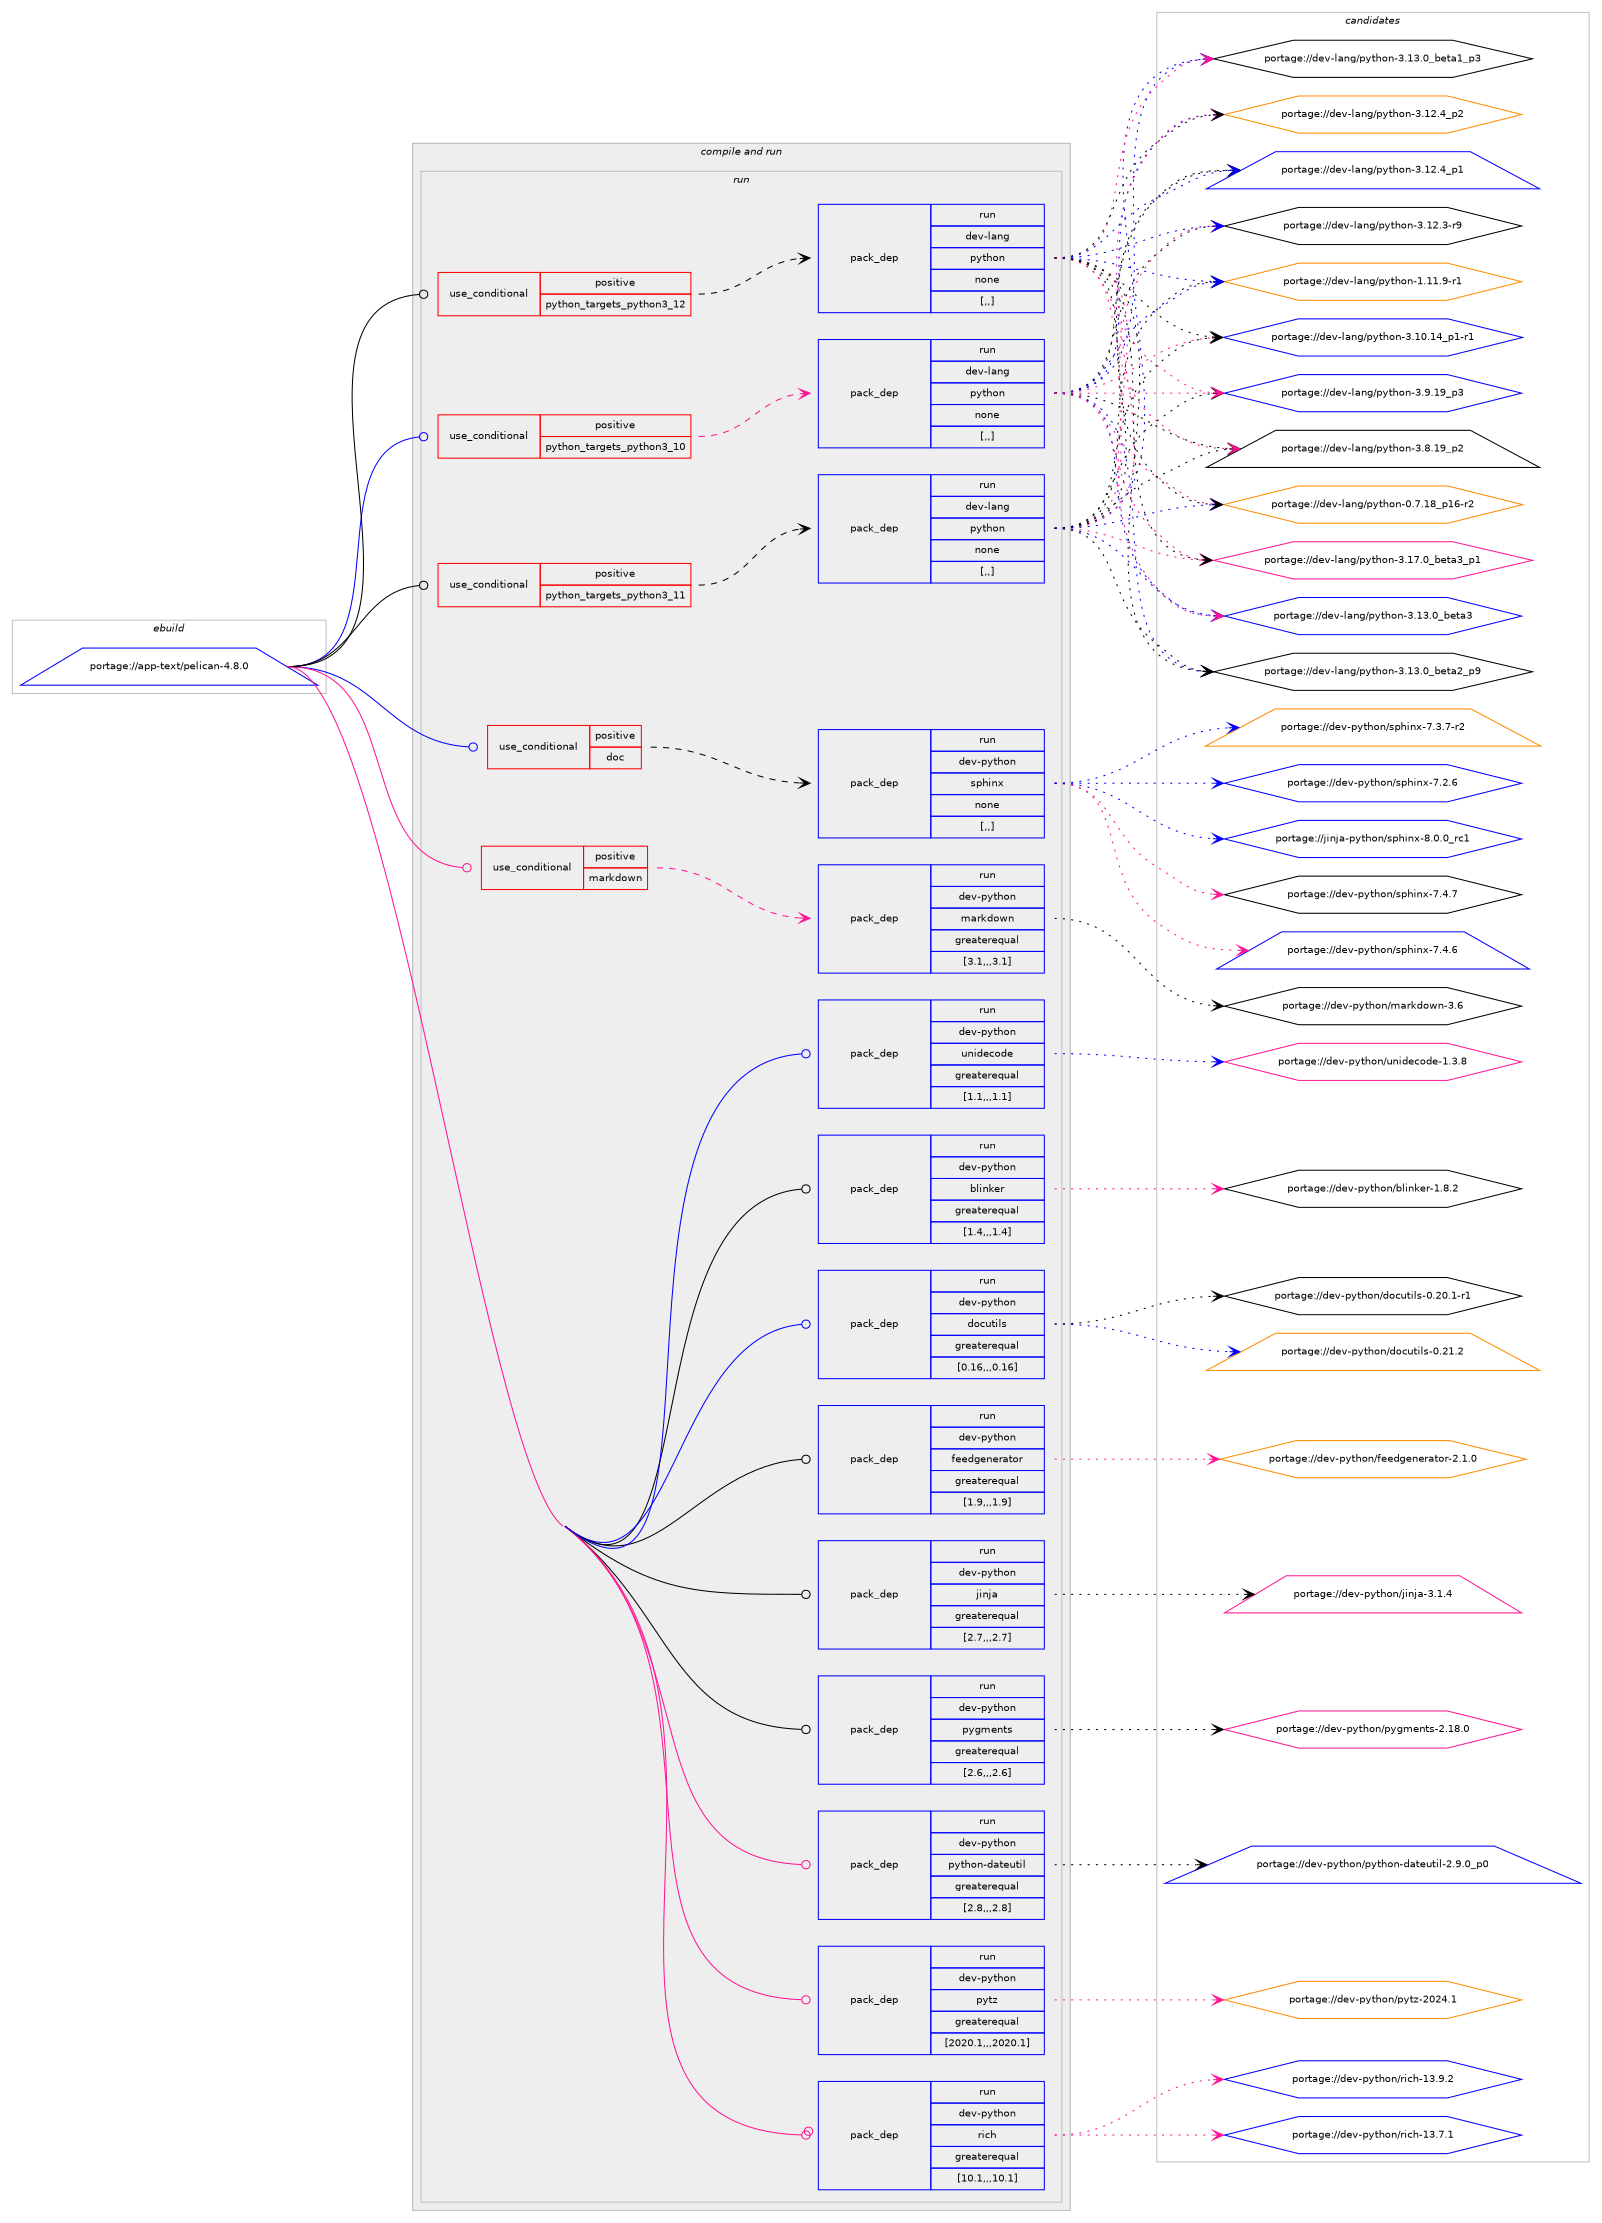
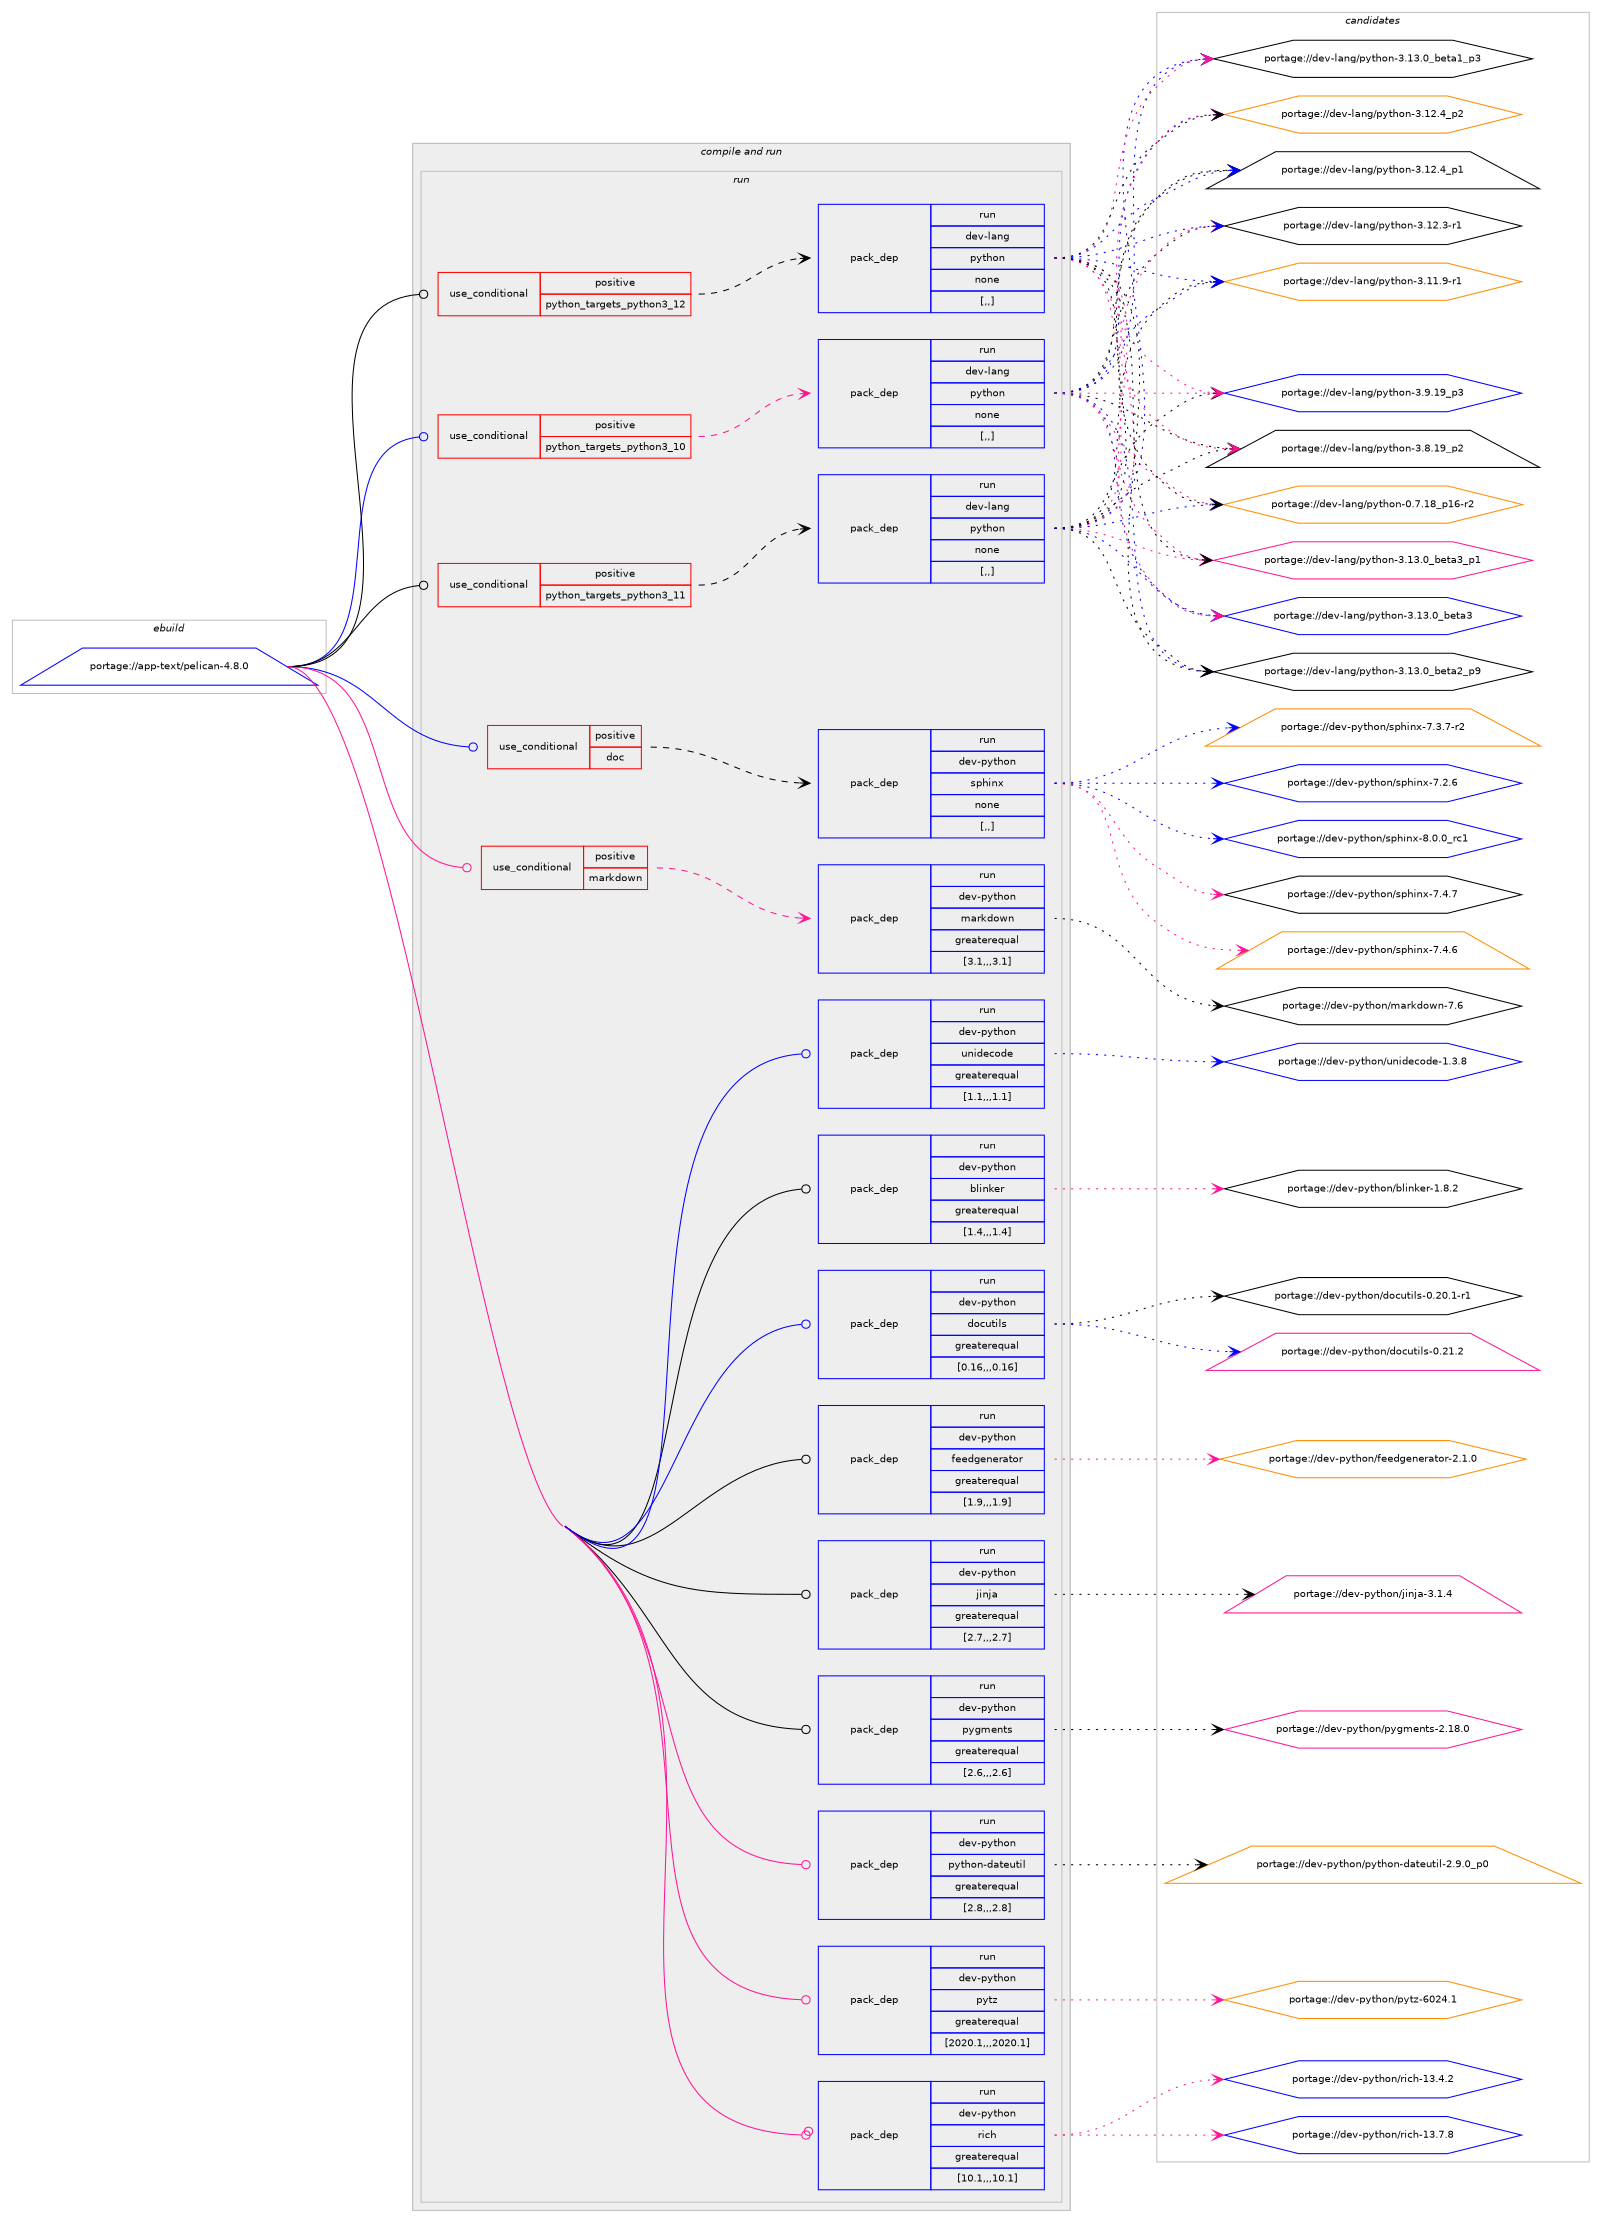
node "portage://dev-lang/python-3.12.4_p1": color blue -> black
node "portage://dev-lang/python-3.12.3-r9": label "portage://dev-lang/python-3.12.3-r9" -> "portage://dev-lang/python-3.12.3-r1"
node "portage://dev-lang/python-1.11.9-r1": label "portage://dev-lang/python-1.11.9-r1" -> "portage://dev-lang/python-3.11.9-r1"
node "portage://dev-lang/python-3.10.14_p1-r1": removed
node "portage://dev-lang/python-3.17.0_beta3_p1": label "portage://dev-lang/python-3.17.0_beta3_p1" -> "portage://dev-lang/python-3.13.0_beta3_p1"
node "portage://jinja-python/sphinx-8.0.0_rc1": label "portage://jinja-python/sphinx-8.0.0_rc1" -> "portage://dev-python/sphinx-8.0.0_rc1"
node "portage://dev-python/sphinx-7.4.6": color blue -> darkorange
node "portage://dev-python/markdown-3.6": label "portage://dev-python/markdown-3.6" -> "portage://dev-python/markdown-7.6"
node "portage://dev-python/unidecode-1.3.8": color deeppink -> blue
node "portage://dev-python/docutils-0.21.2": color darkorange -> deeppink
node "portage://dev-python/python-dateutil-2.9.0_p0": color blue -> darkorange
node "portage://dev-python/pytz-2024.1": label "portage://dev-python/pytz-2024.1" -> "portage://dev-python/pytz-6024.1"
node "portage://dev-python/rich-13.9.2": label "portage://dev-python/rich-13.9.2" -> "portage://dev-python/rich-13.4.2"
node "portage://dev-python/rich-13.7.1": label "portage://dev-python/rich-13.7.1" -> "portage://dev-python/rich-13.7.8"
